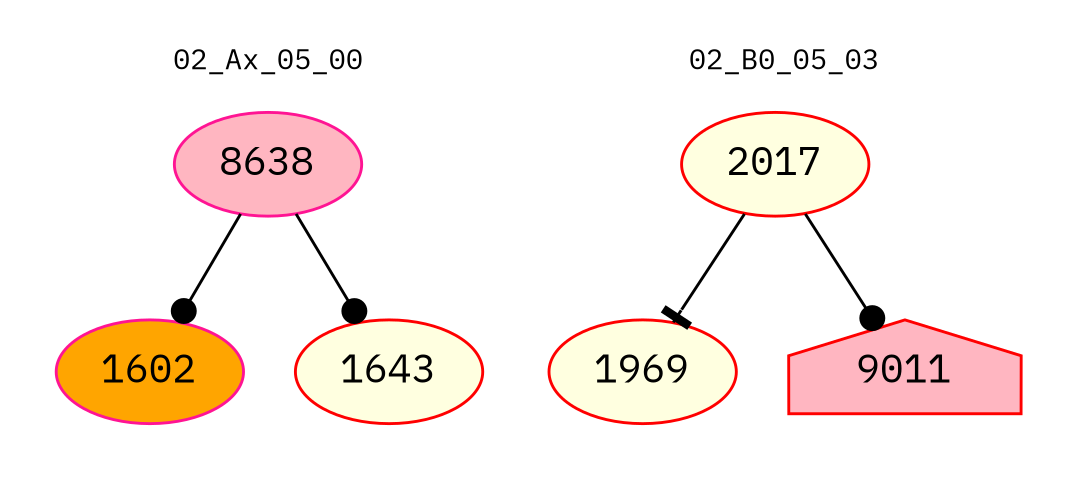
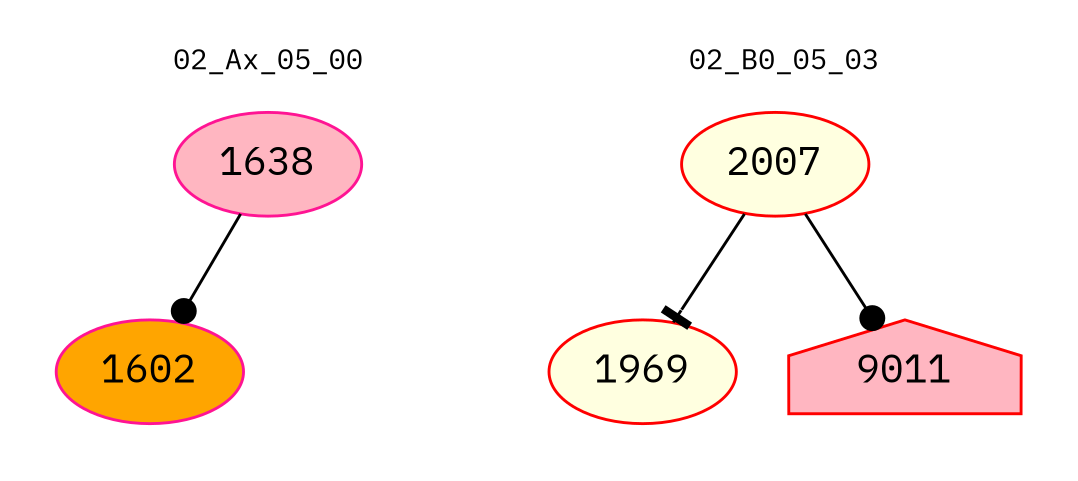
node "8638": label "8638" -> "1638"
node "2017": label "2017" -> "2007"
node "1643": removed
